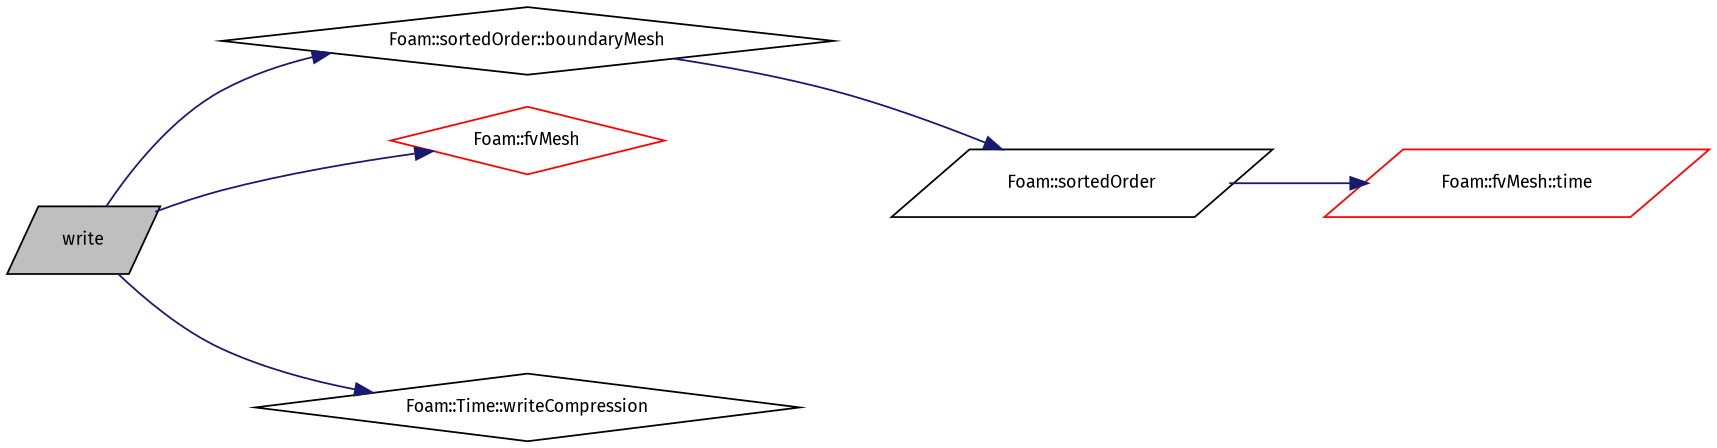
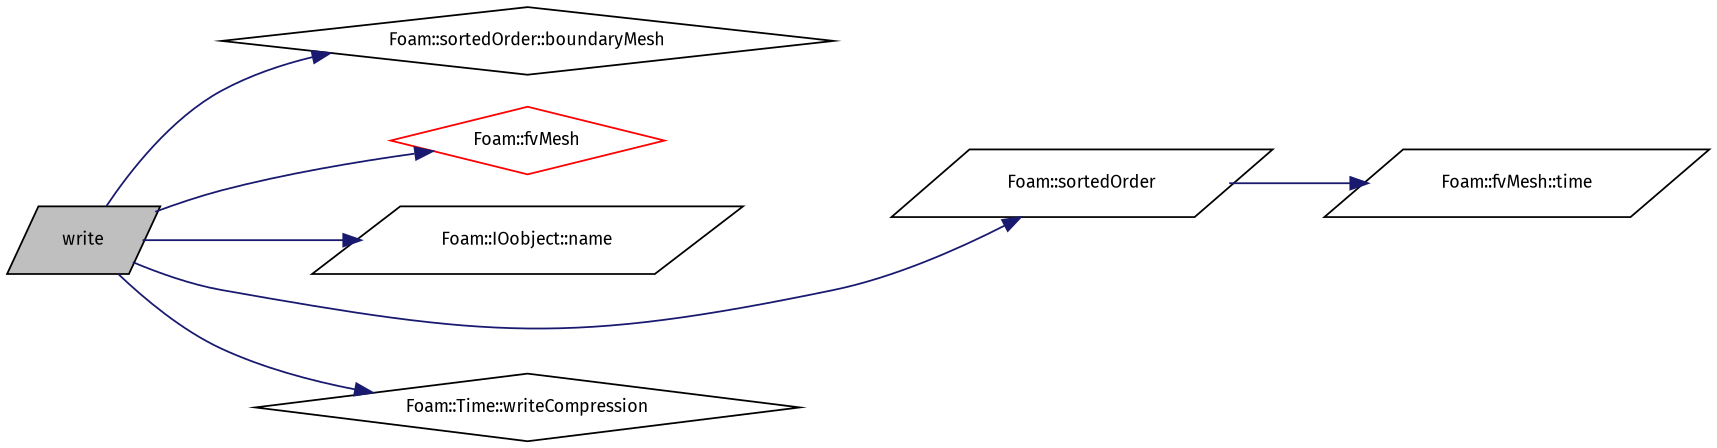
edge "Foam::sortedOrder::boundaryMesh" -> "Foam::sortedOrder": now "write" -> "Foam::sortedOrder"
node "Foam::fvMesh::time": color red -> black
node "Foam::IOobject::name": added
